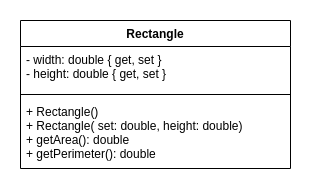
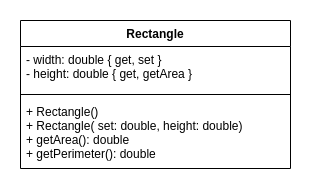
node "- width: double { get, set } - height: double { get, set }": label "- width: double { get, set } - height: double { get, set }" -> "- width: double { get, set } - height: double { get, getArea }"
